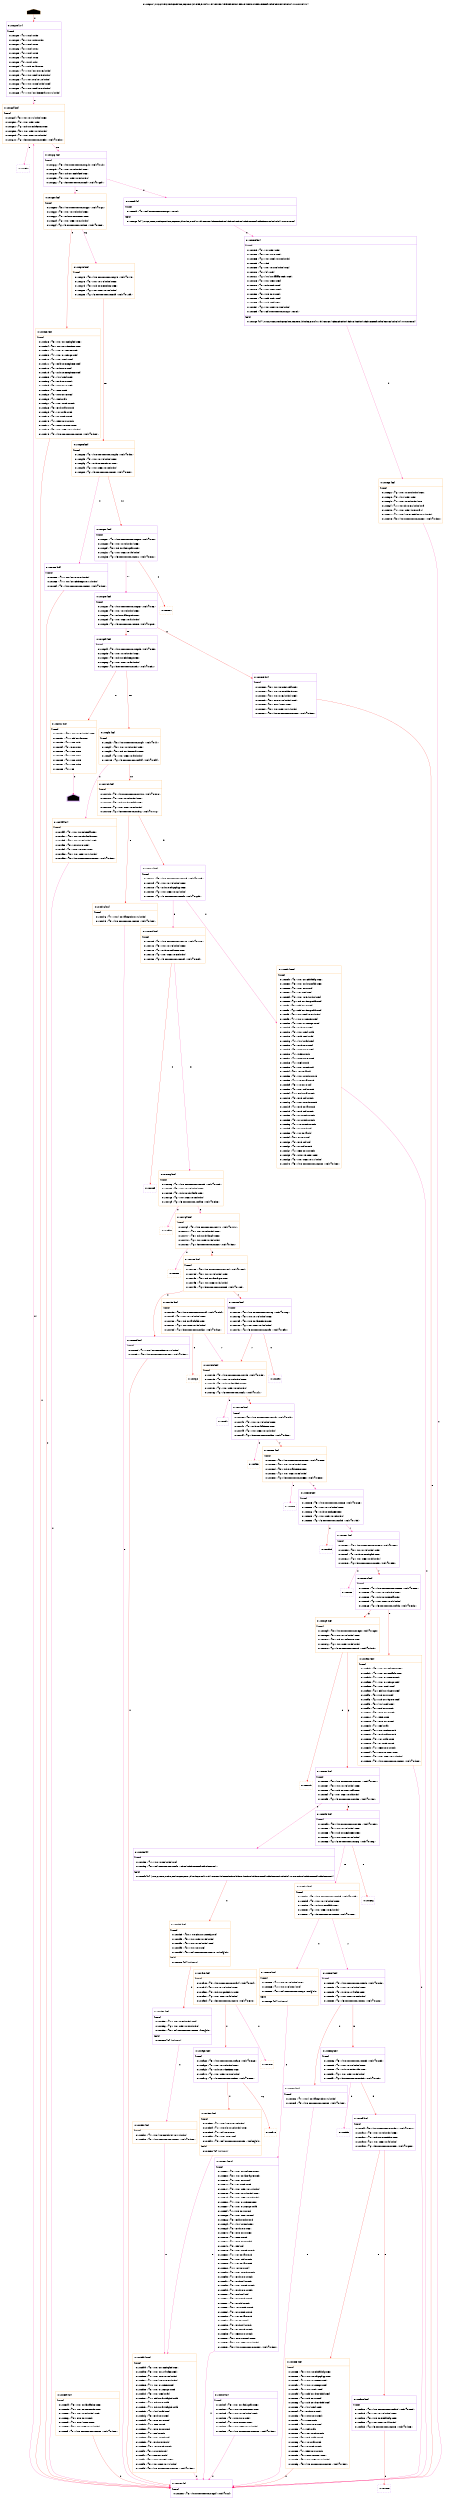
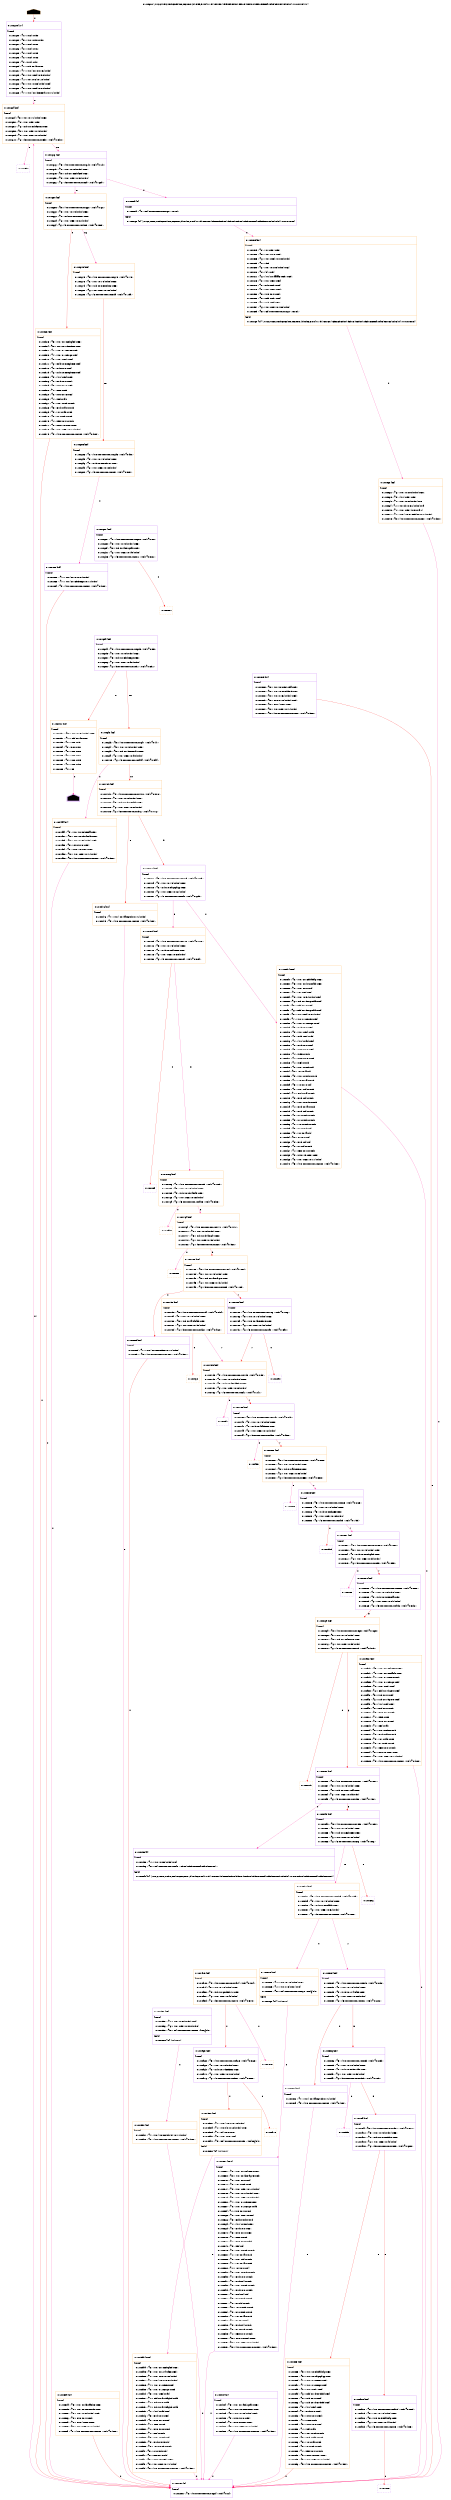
node "0x401c2e [52]": color purple -> darkorange
edge "0x40168e [25]" -> "0x4016a7 [25]": removed, label "14"
node "0x4016c0 [25]": removed
edge "0x401850 [25]" -> "0x4019d2 [88]": removed, label "1"
node "0x401d8b [23]": removed
edge "0x401963 [25]" -> "0x40197c": label " 16" -> " 0"
edge "0x401db1 [12]" -> "0x401b99 [105]": now "0x401db1 [12]" -> "0x402181 [5]"
